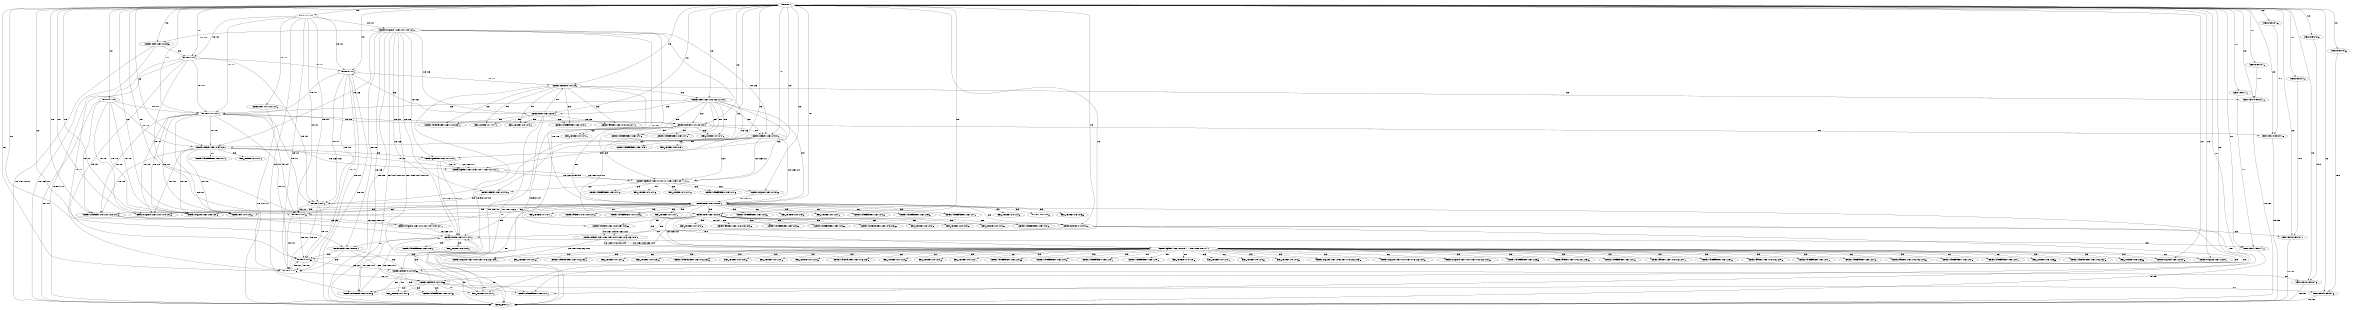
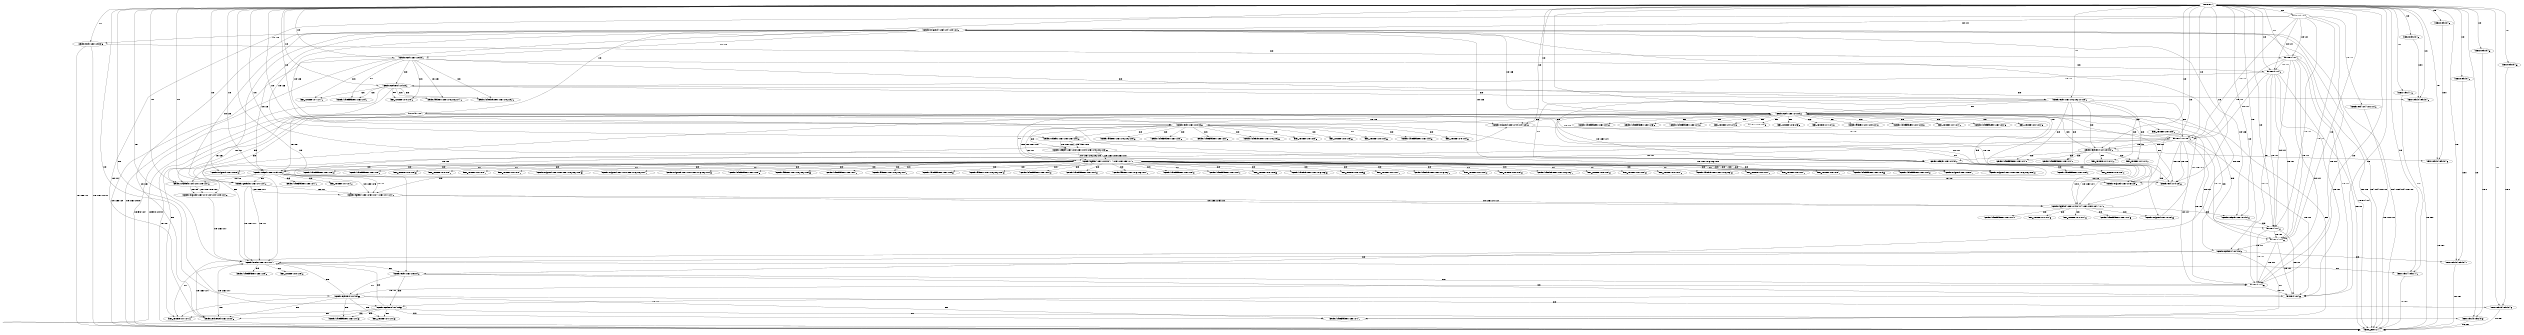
edge "(METHOD,FUN1)" -> "(FUN2,FUN2(VAR2))": reversed
edge "(<operator>.equals,VAR5->VAR10[VAR3].VAR11==0)" -> "(<operator>.equals,VAR5->VAR9==0)": reversed
edge "(FUN4,FUN4(VAR2,VAR3))" -> "(<operator>.assignment,VAR5->VAR18=(VAR19)VAR3)": reversed
edge "(FUN8,FUN8(VAR2))" -> "(FUN9,FUN9(VAR2))": now "(FIELD_IDENTIFIER,VAR20,VAR20)" -> "(FUN9,FUN9(VAR2))"
